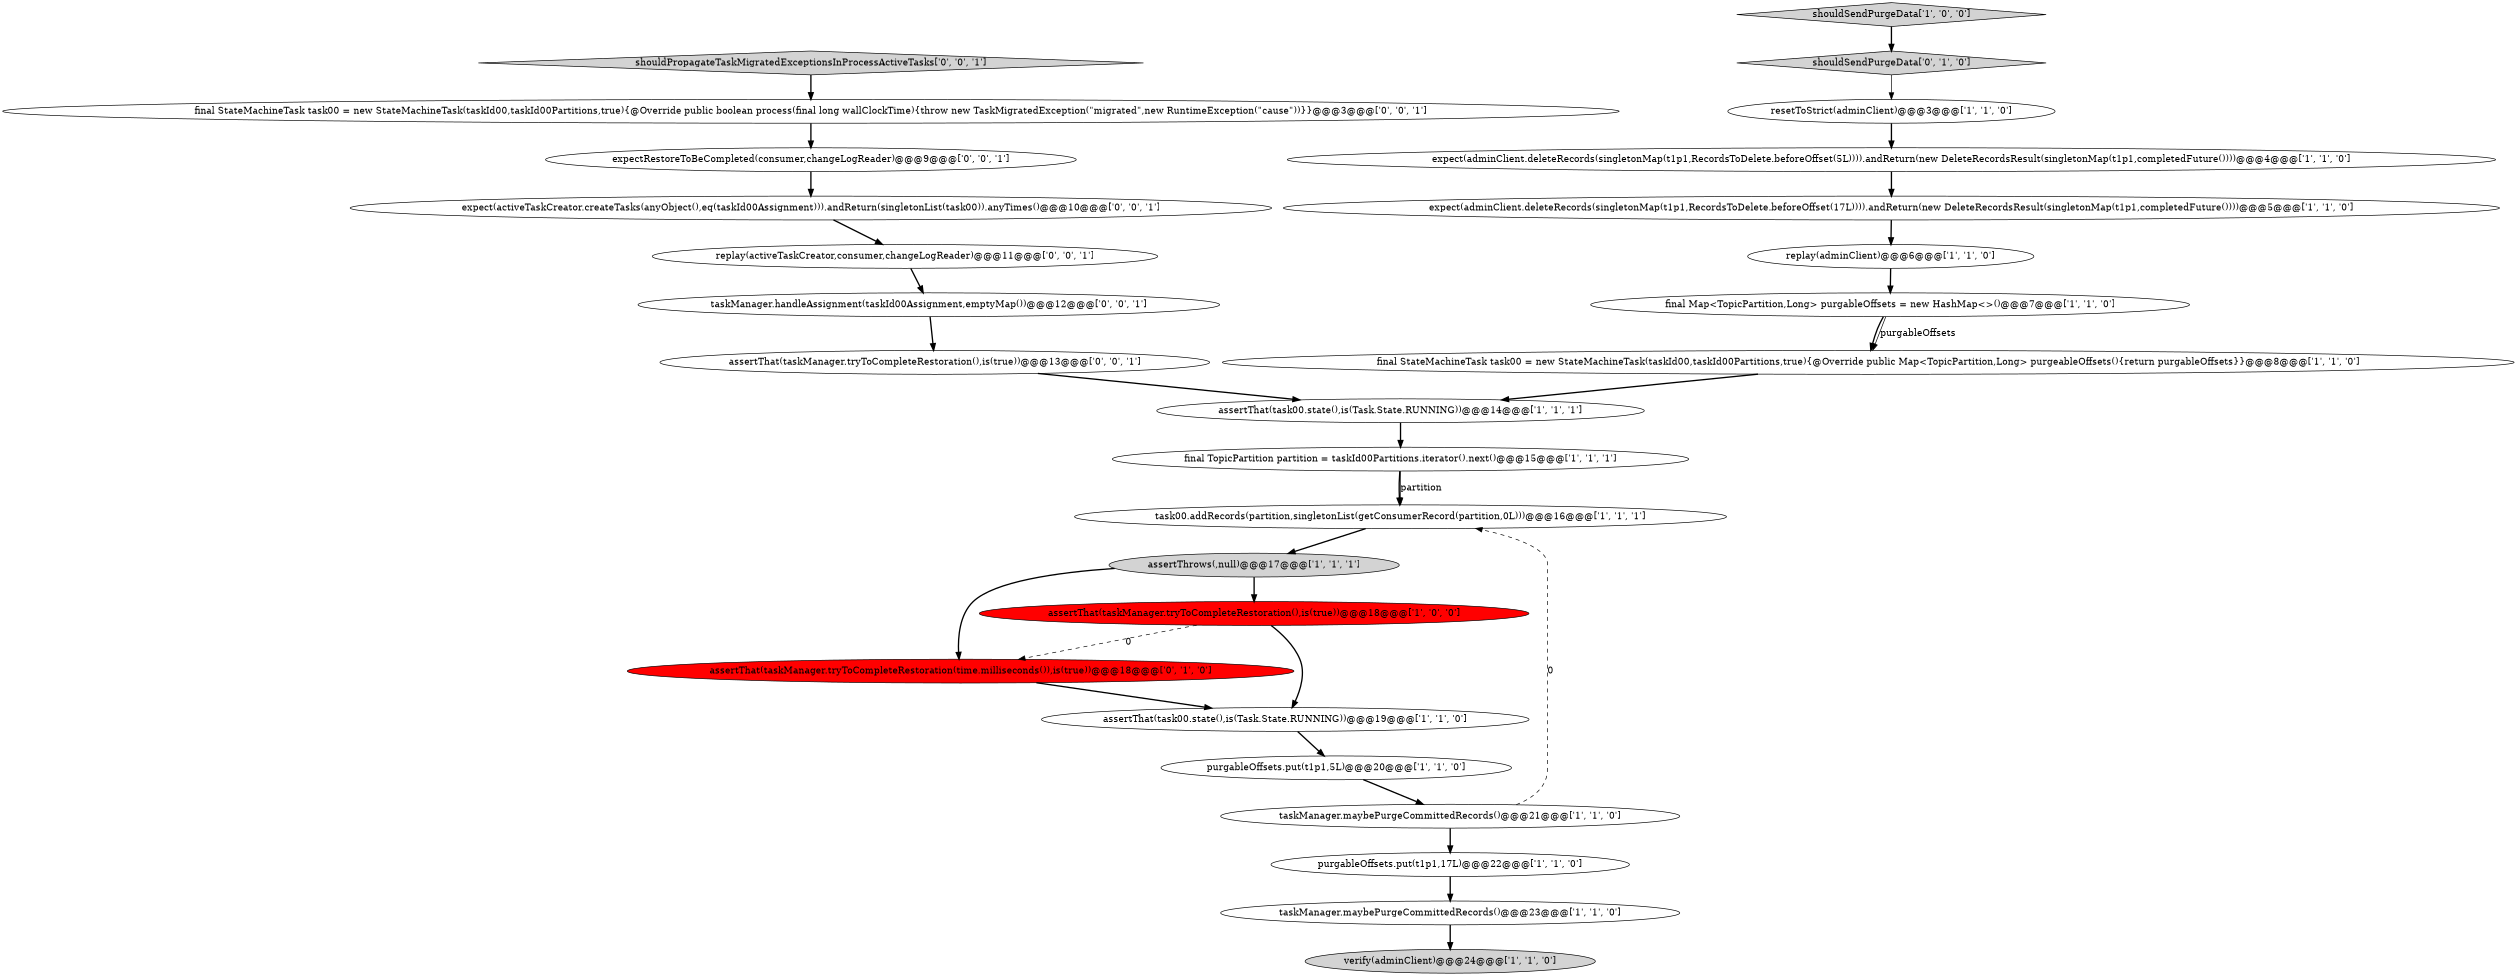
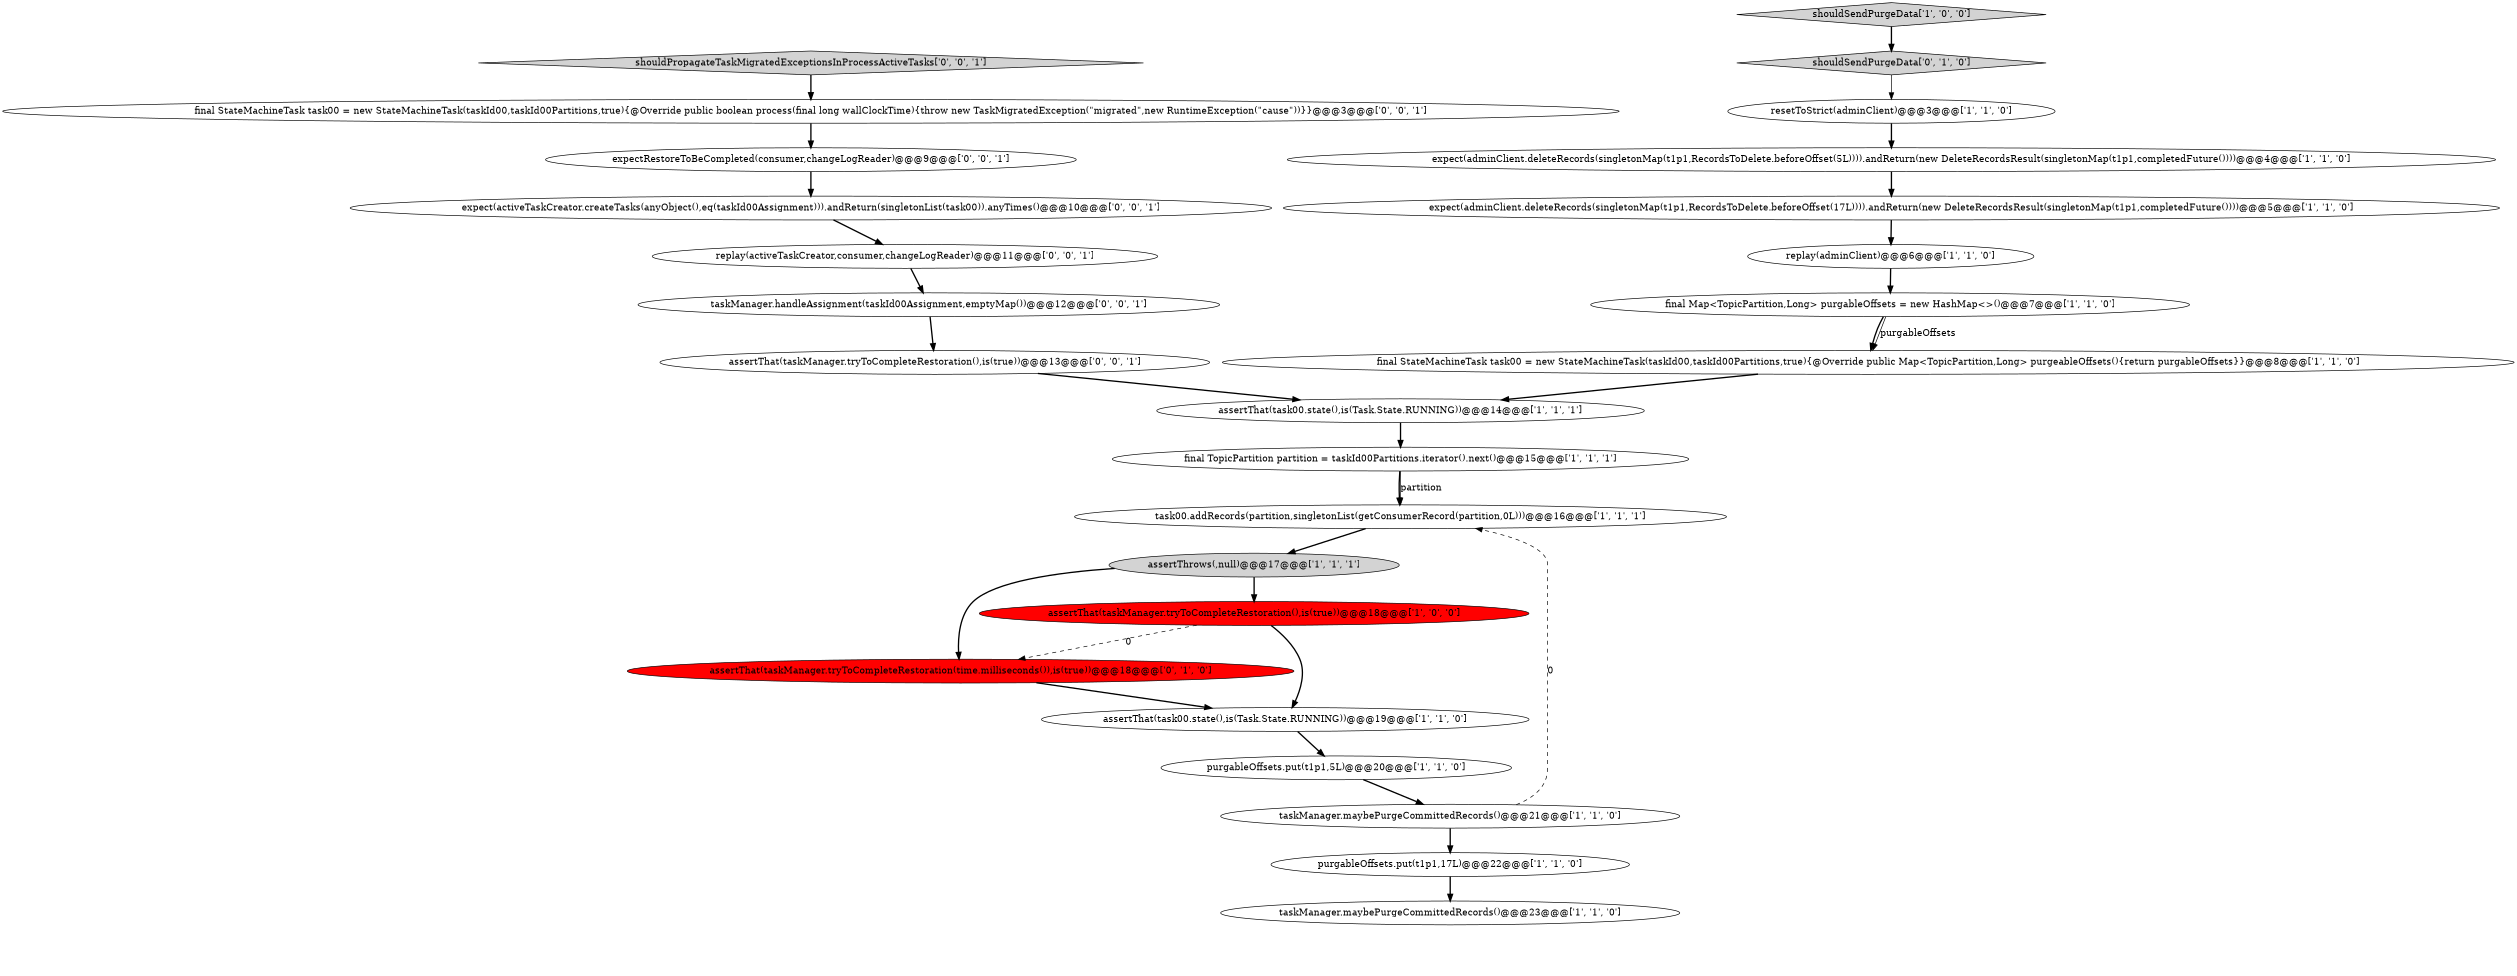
node "verify(adminClient)@@@24@@@['1', '1', '0']": removed
